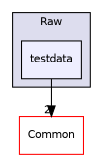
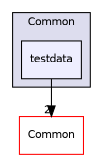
cluster "Raw": label "Raw" -> "Common"
